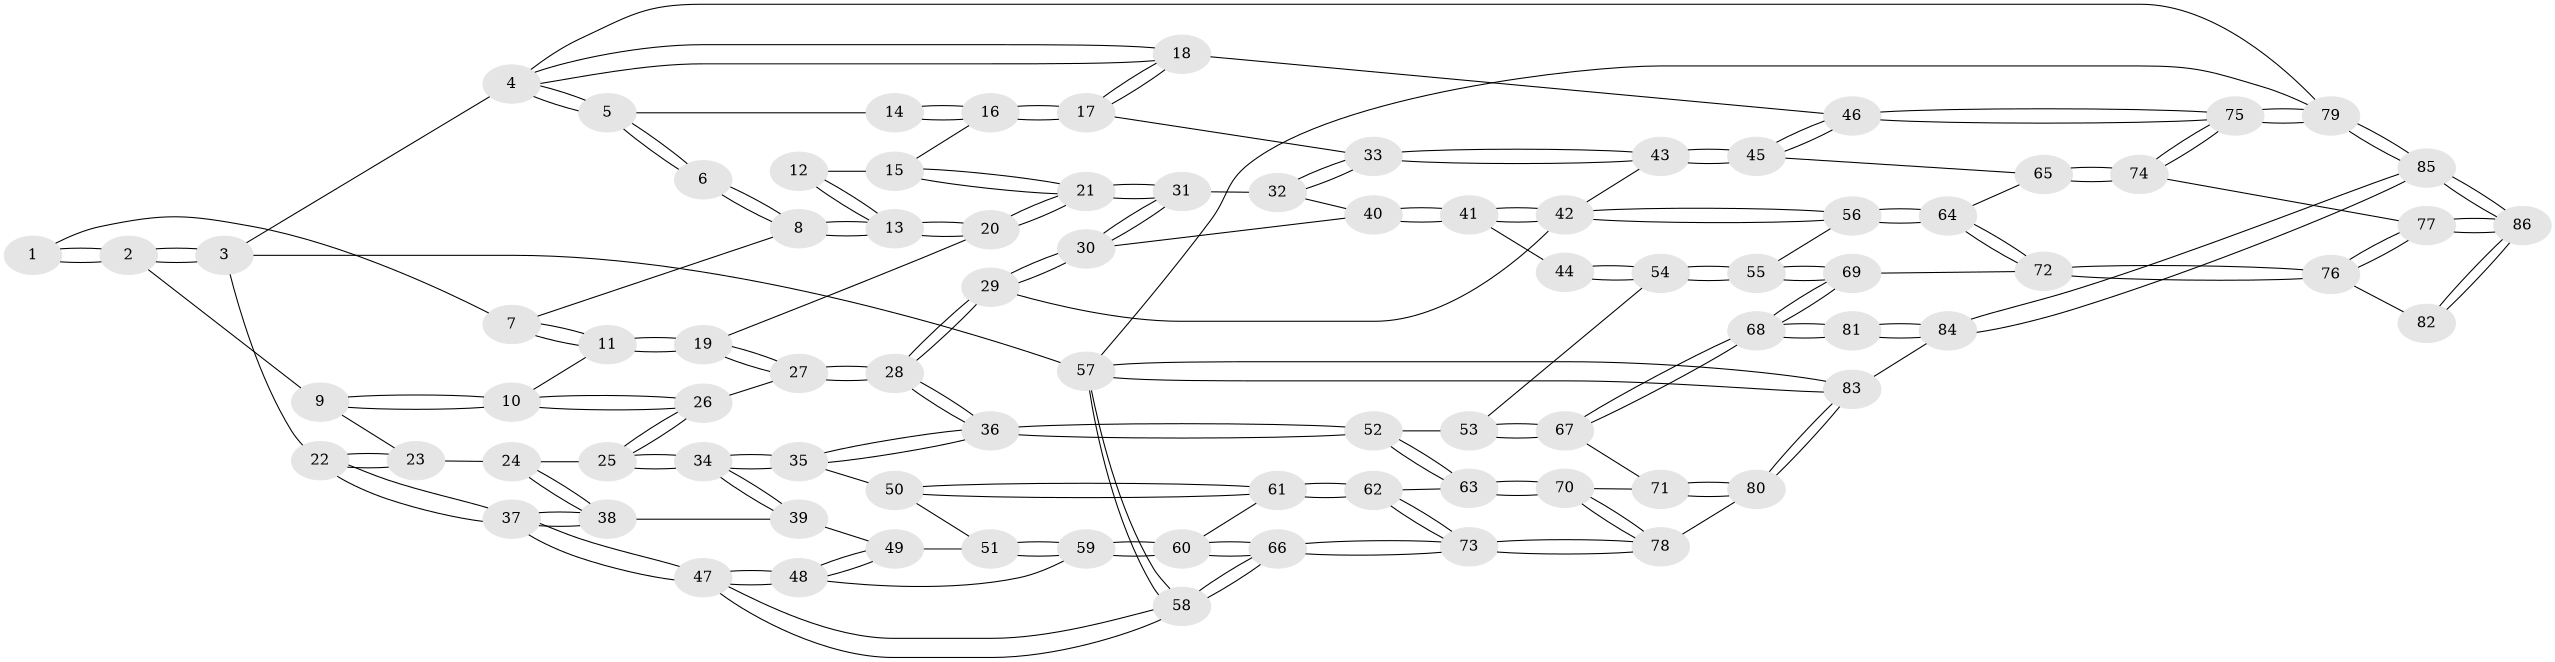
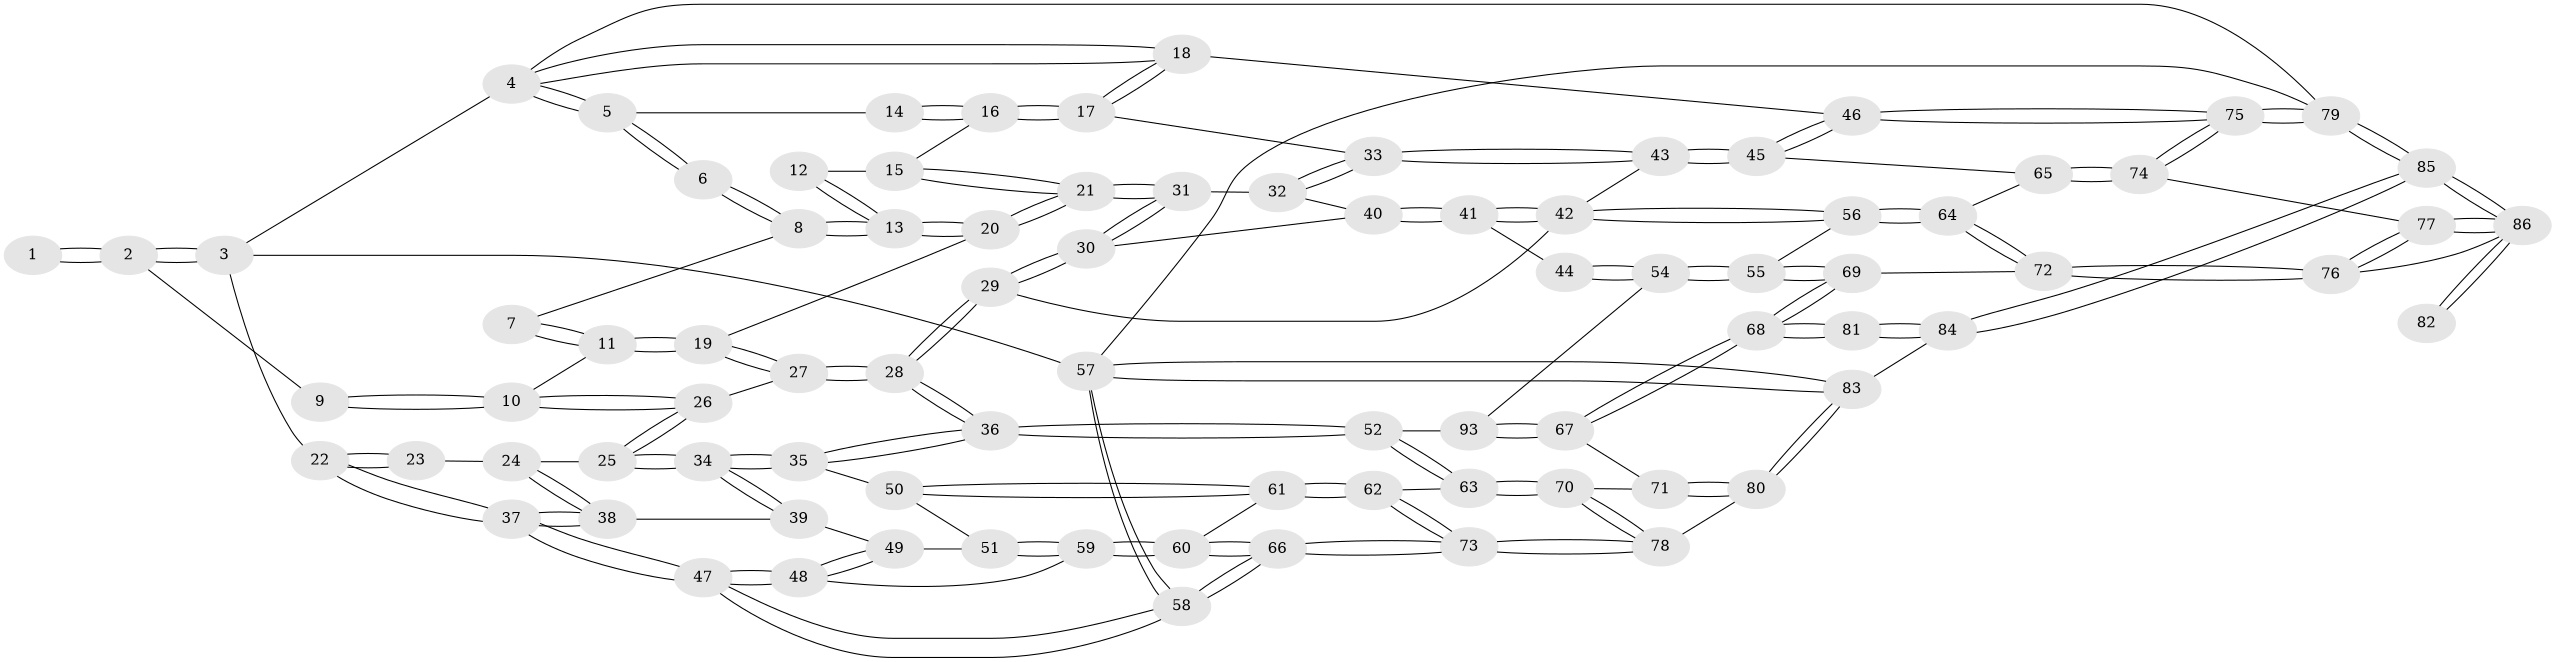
edge "1" -- "7": removed
edge "76" -- "82": now "76" -- "86"
node "53": label "53" -> "93"
edge "9" -- "23": removed
